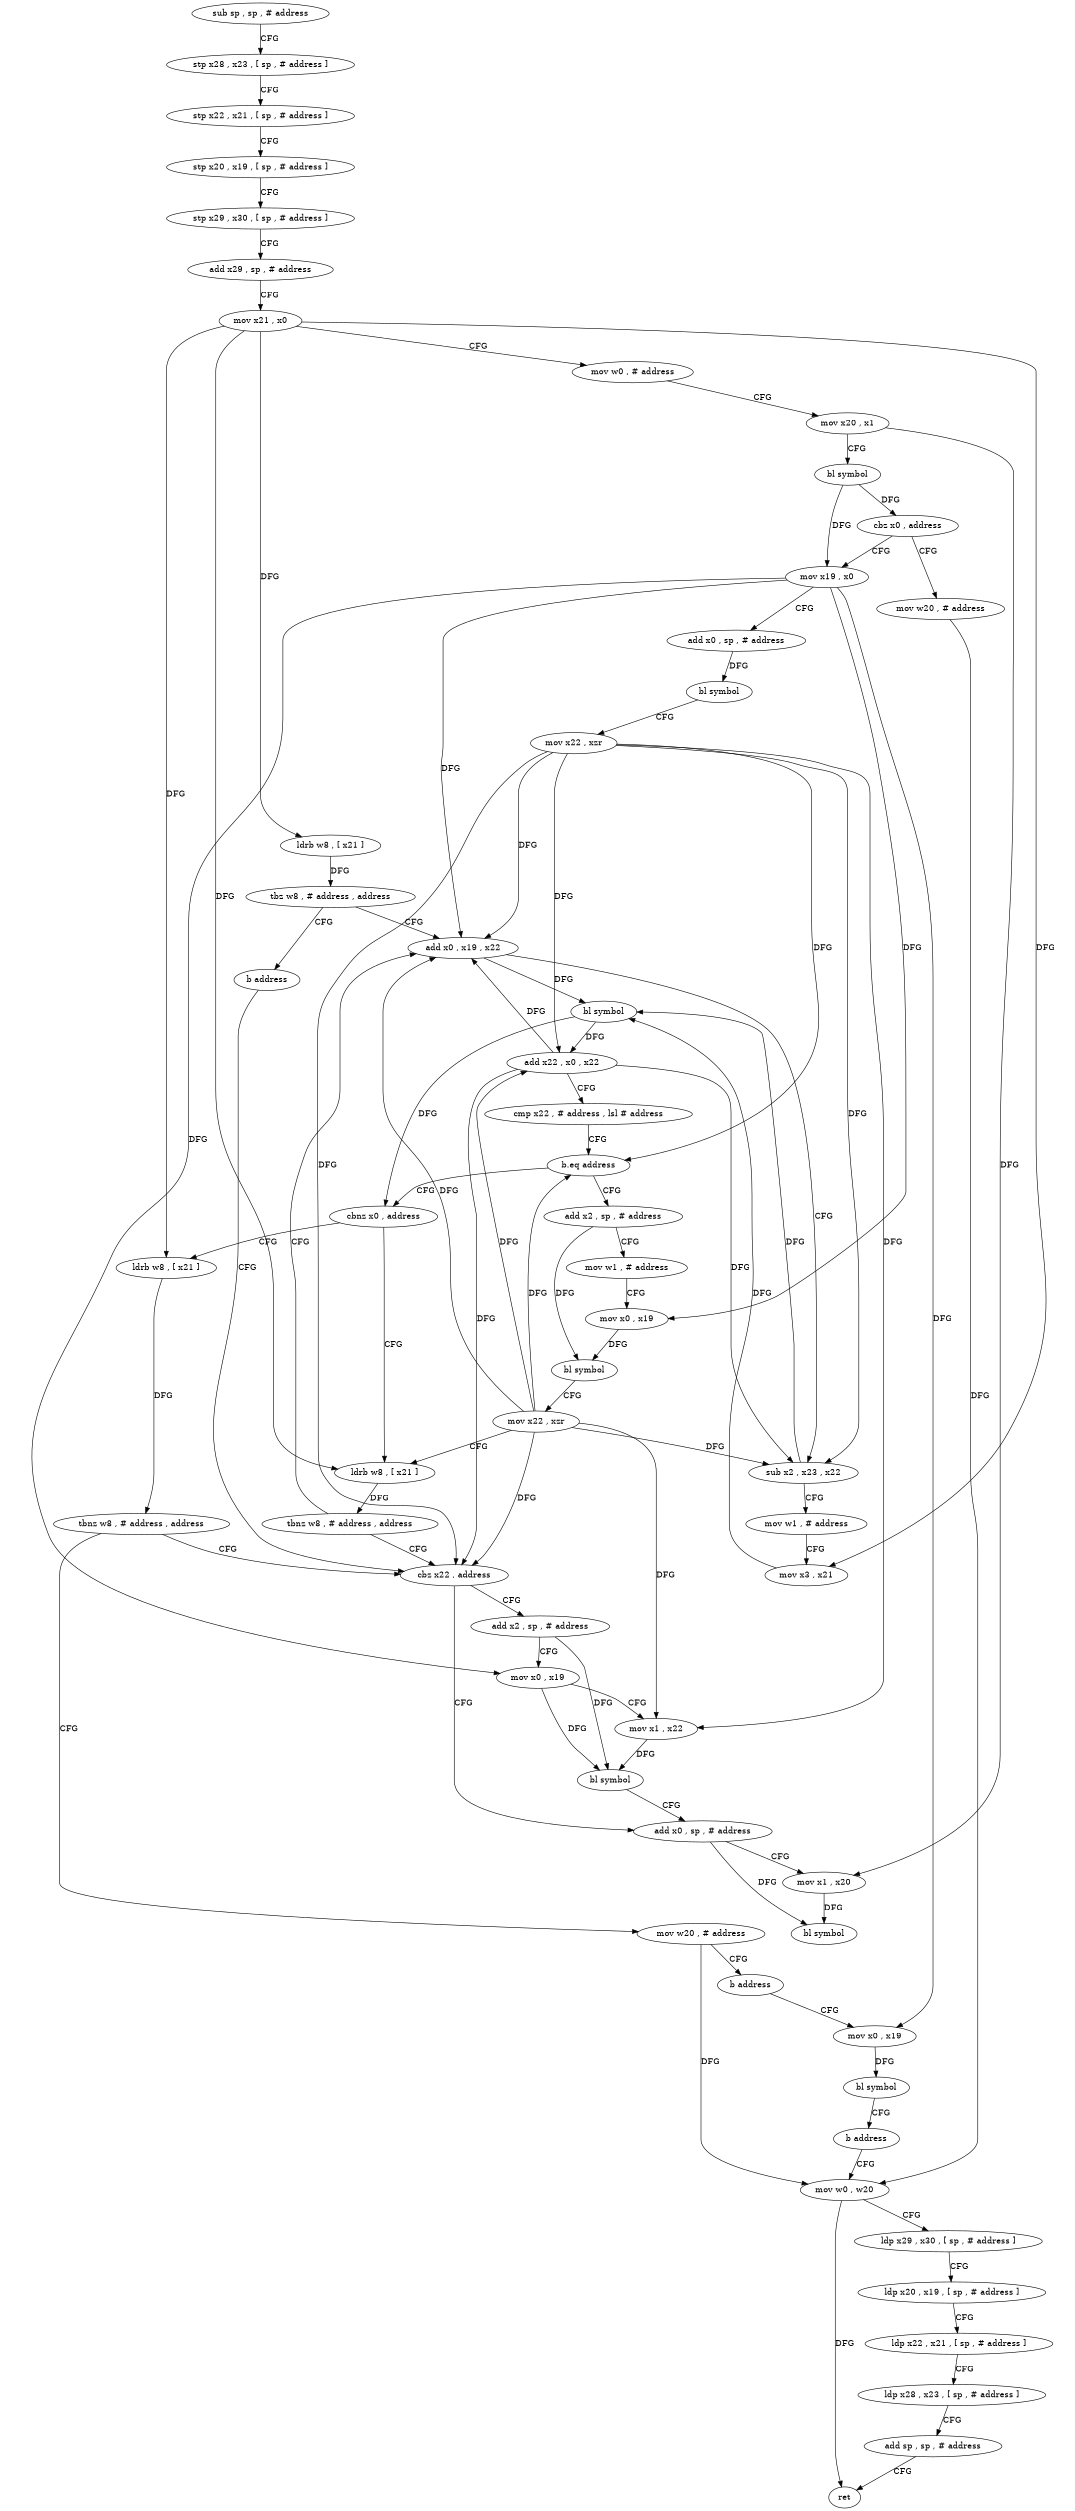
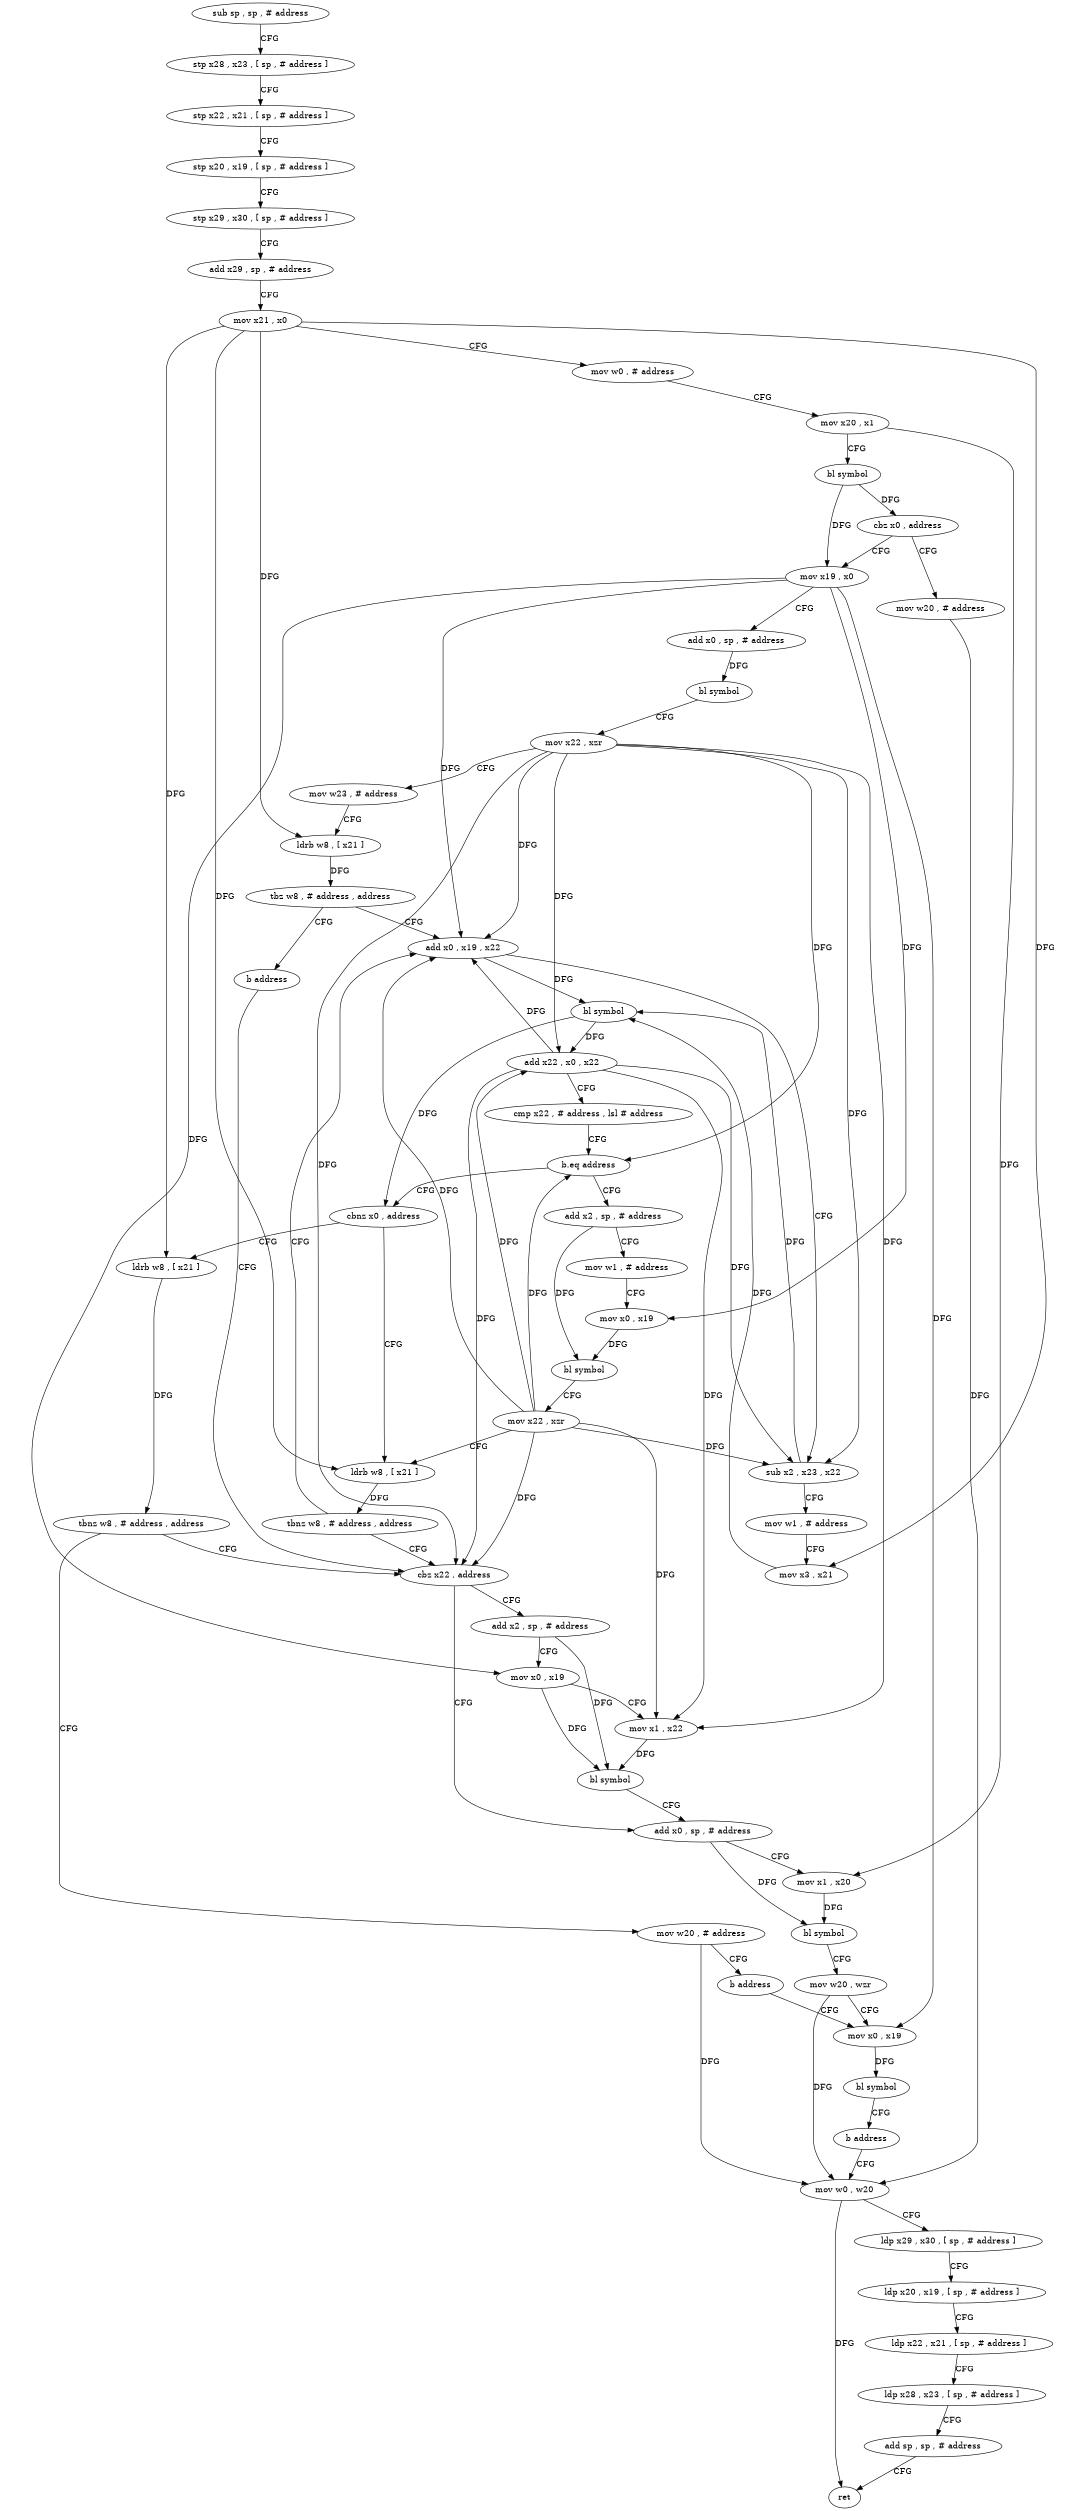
node "mov w23 , # address": added
edge "add x22 , x0 , x22" -> "mov x1 , x22": added, label "DFG"
node "mov w20 , wzr": added
